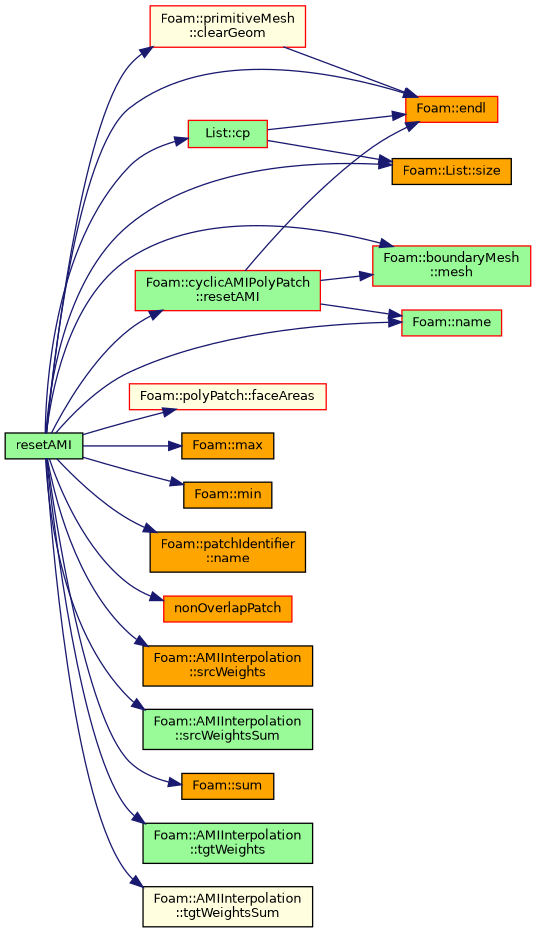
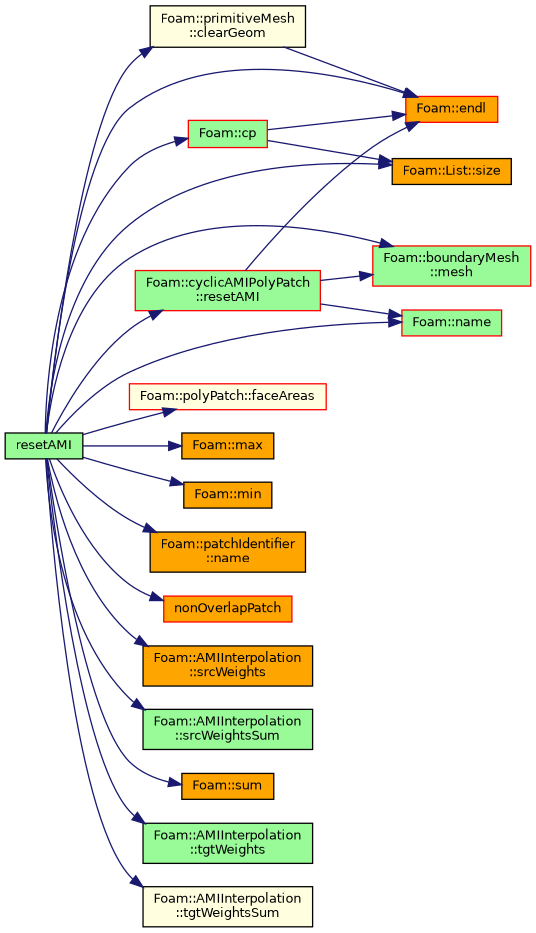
node "Foam::primitiveMesh ::clearGeom": color red -> black
node "List::cp": label "List::cp" -> "Foam::cp"
